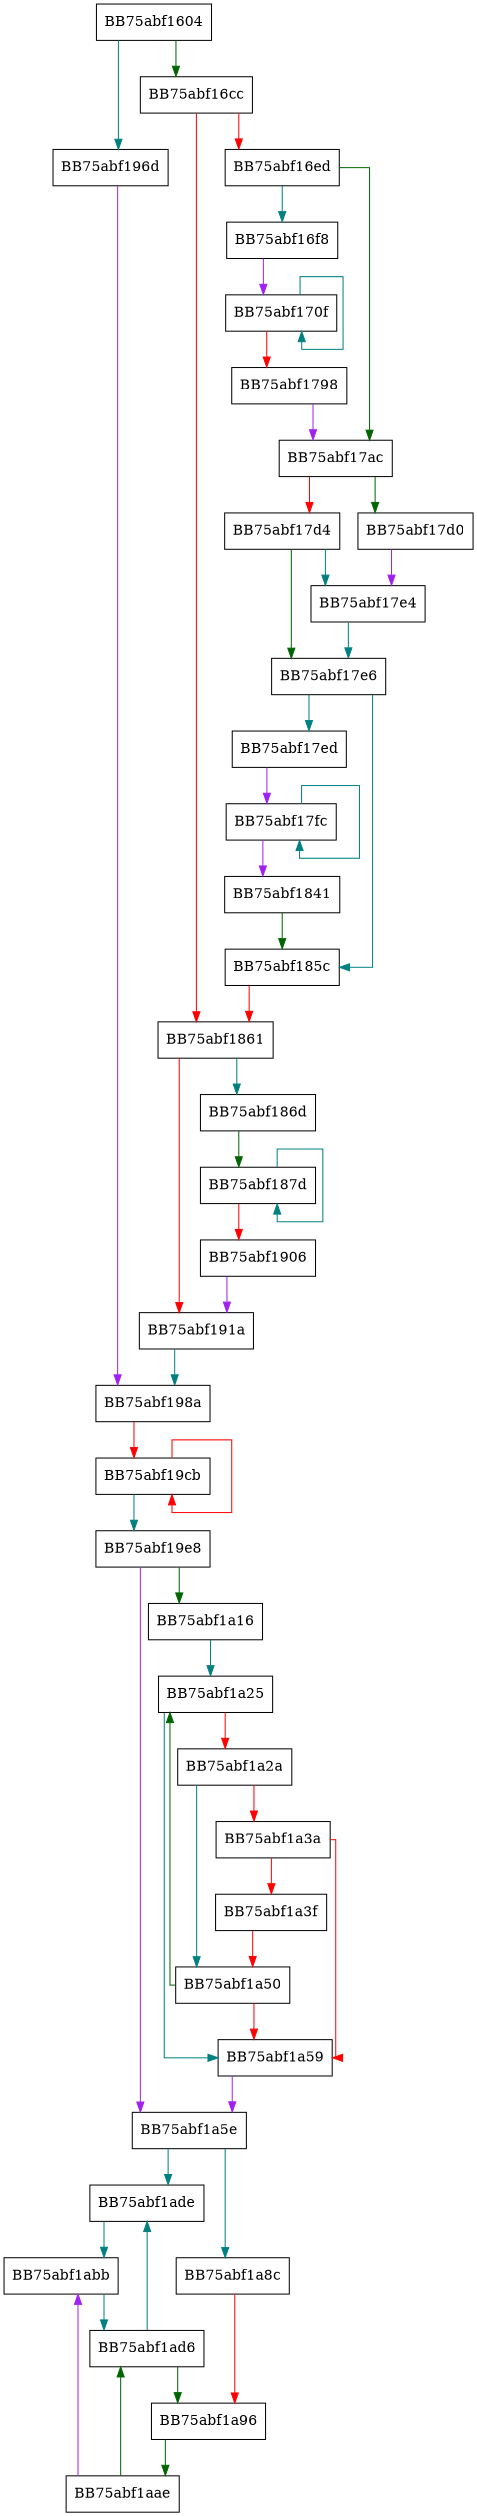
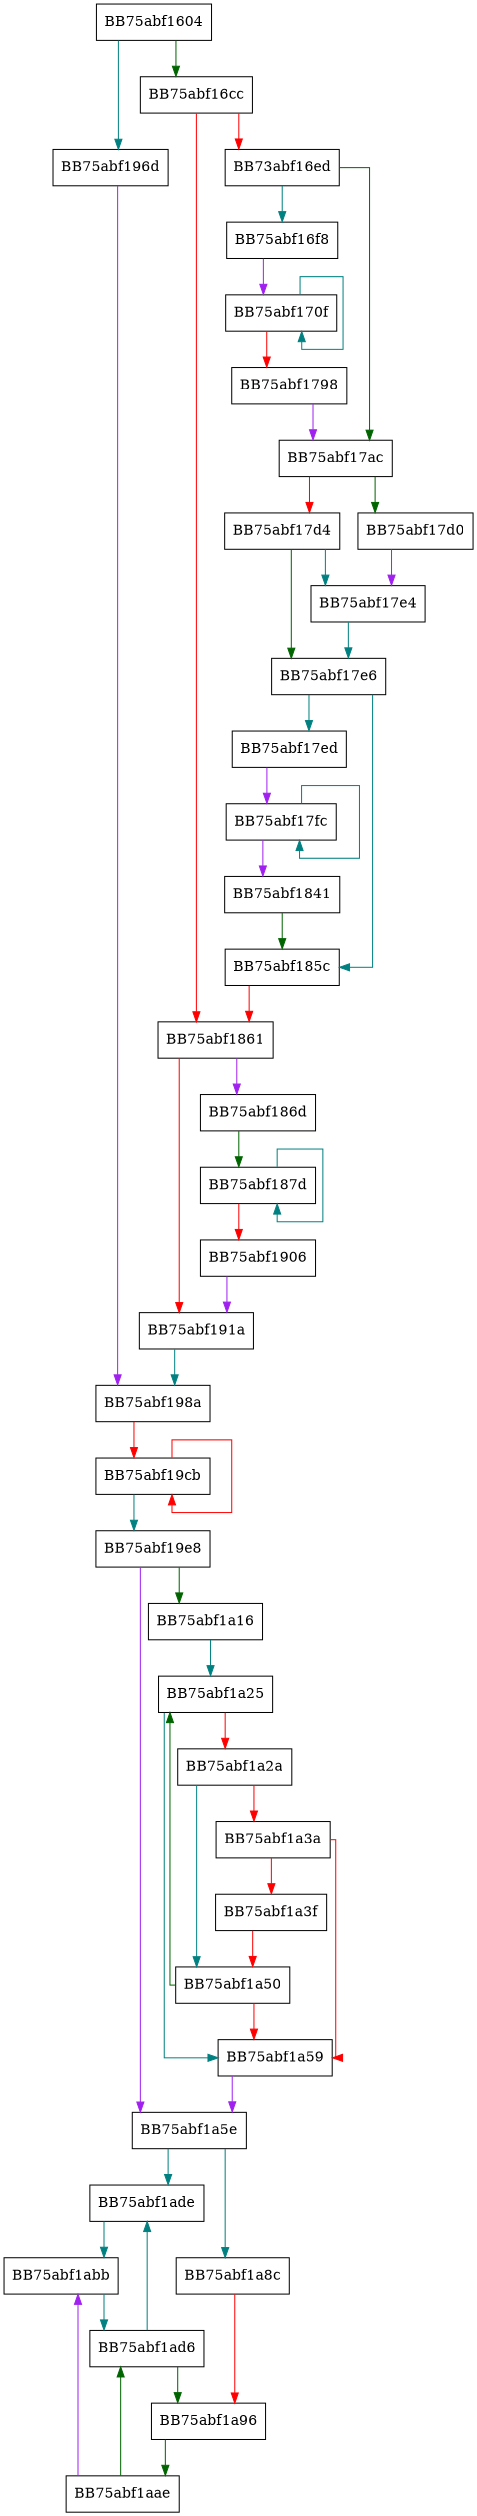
node "BB75abf16ed": label "BB75abf16ed" -> "BB73abf16ed"
edge "BB75abf1861" -> "BB75abf186d": color teal -> purple
